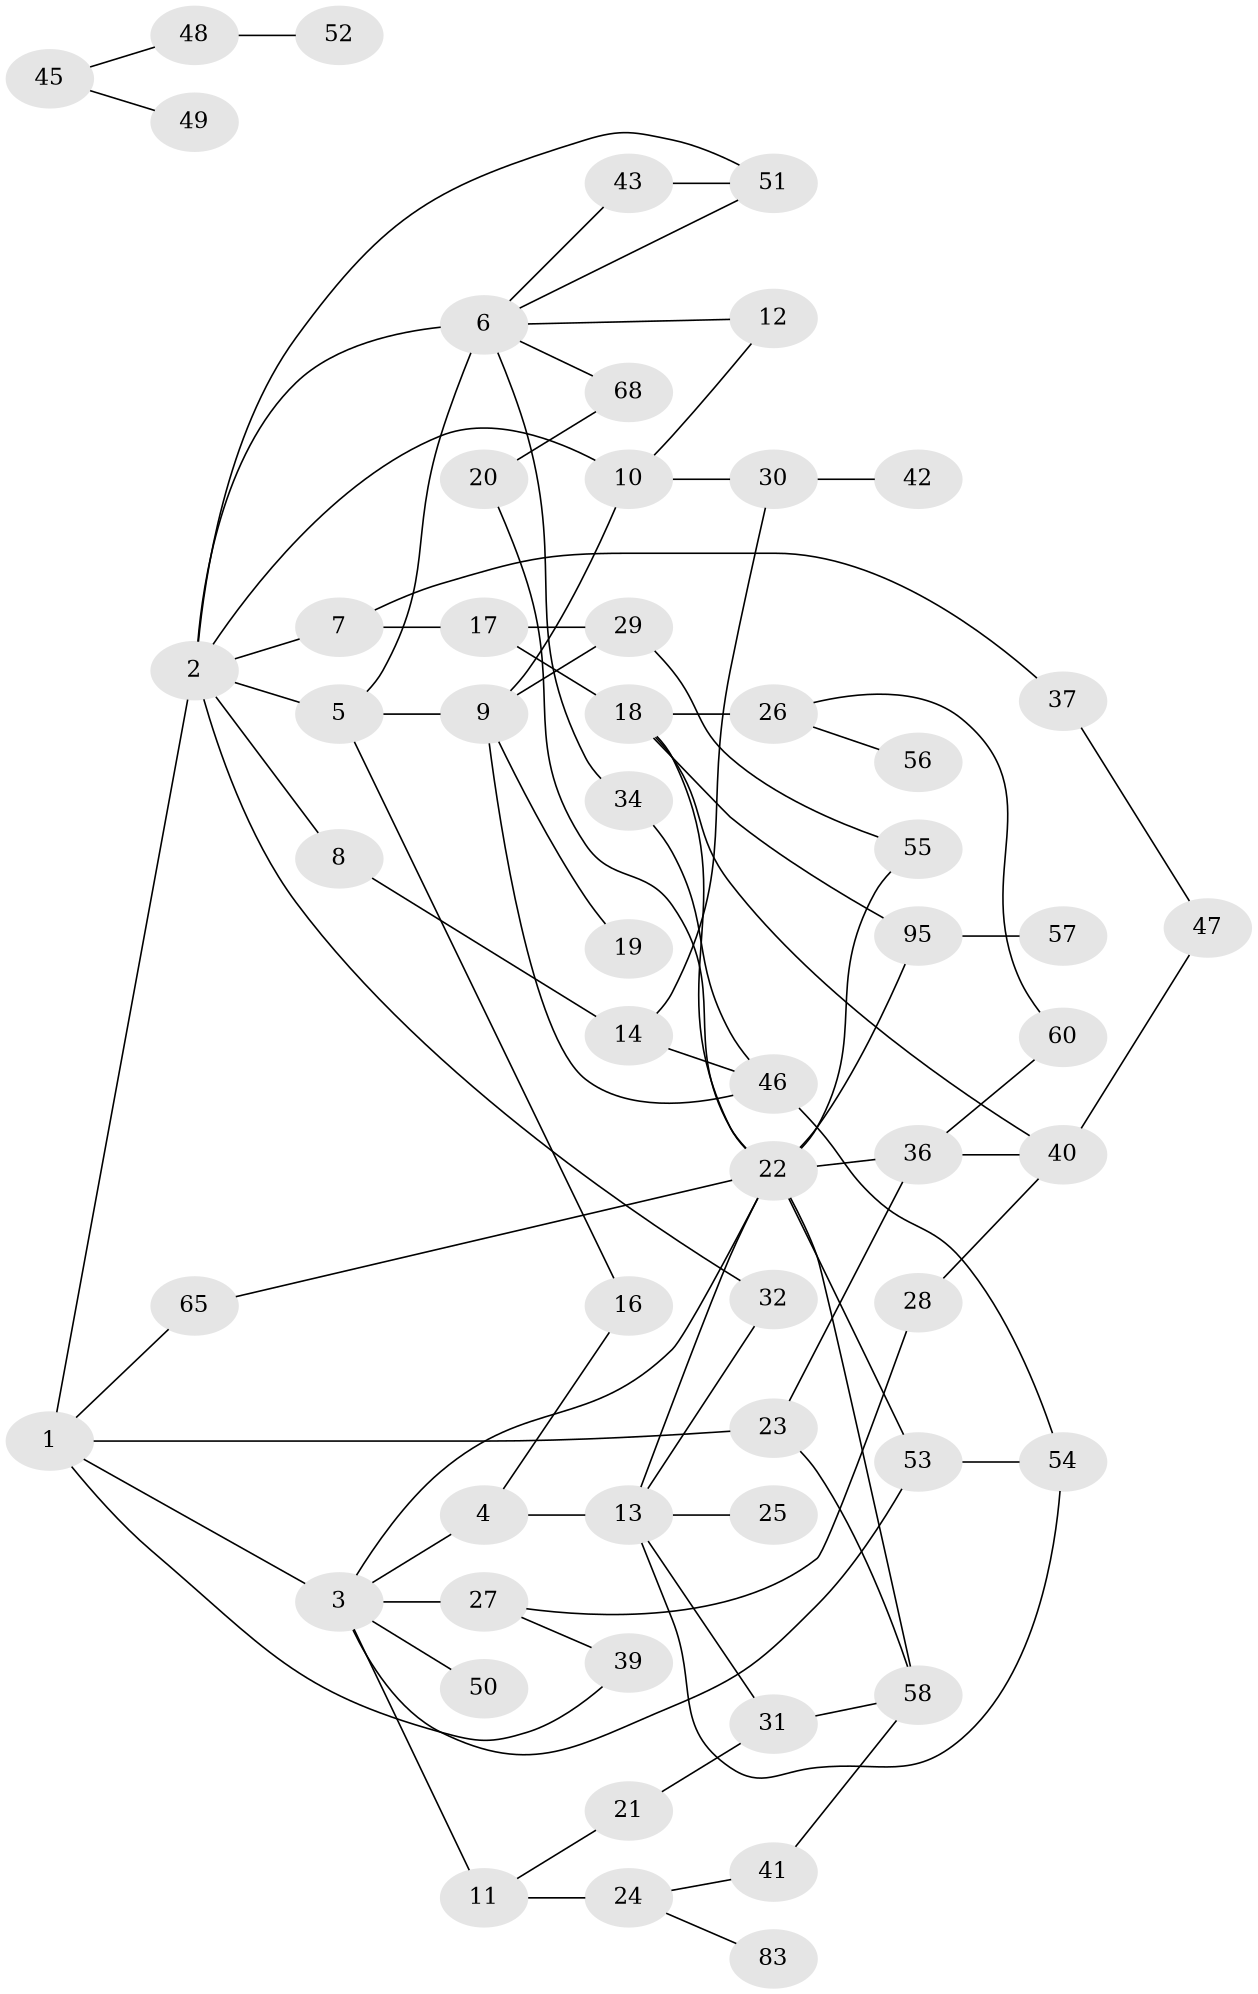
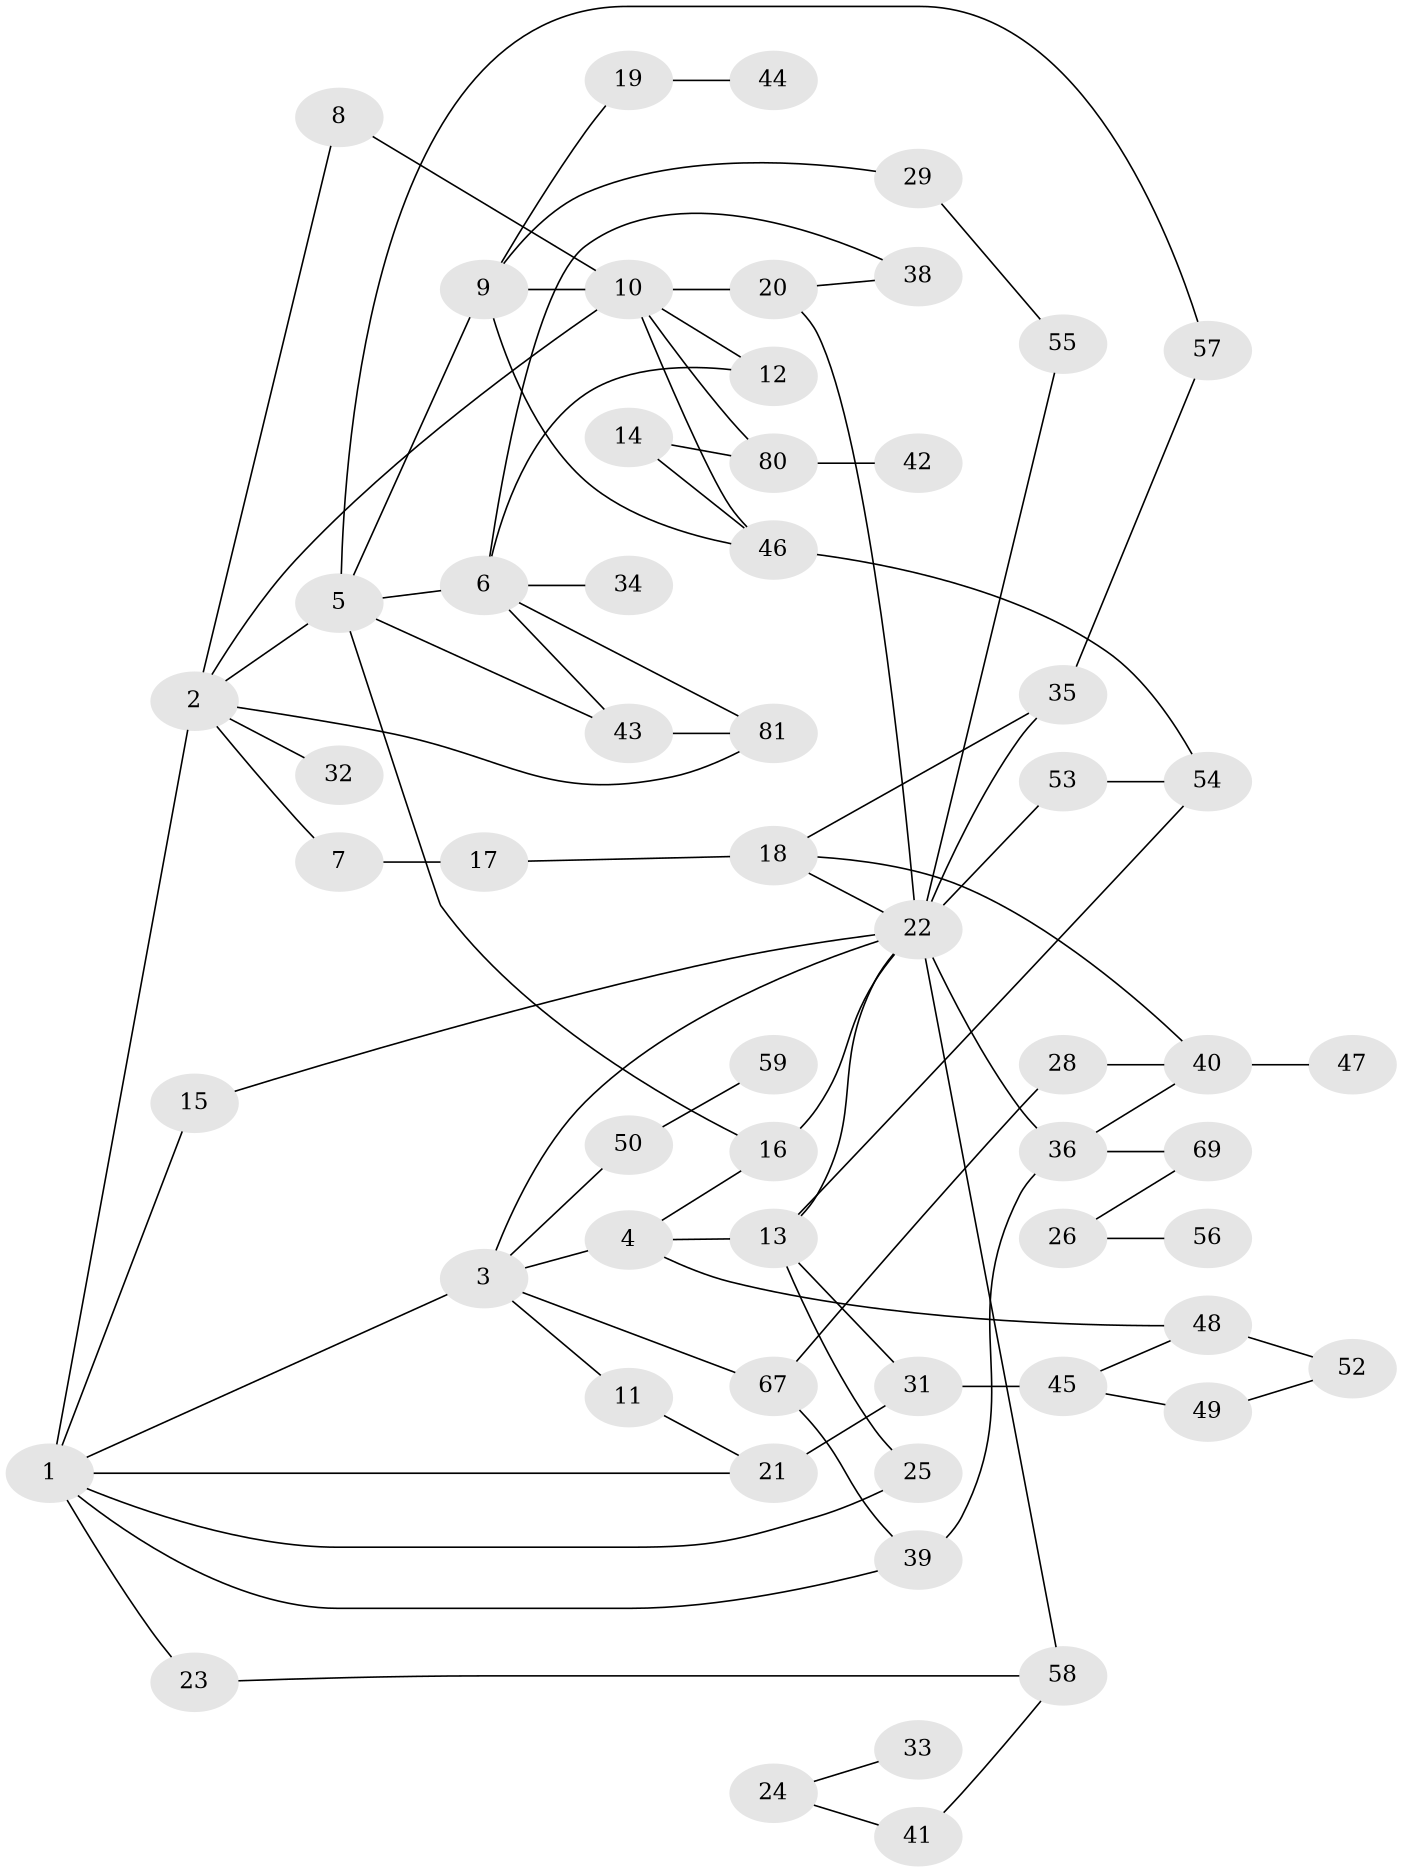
edge "57" -- "5": added
node "44": added
node "51": label "51" -> "81"
edge "10" -- "20": added
node "68": label "68" -> "38"
edge "6" -- "2": removed
node "30": label "30" -> "80"
edge "17" -- "29": removed
edge "5" -- "43": added
node "37": removed
edge "18" -- "26": removed
edge "34" -- "46": now "10" -- "46"
node "95": label "95" -> "35"
edge "8" -- "14": now "8" -- "10"
node "60": label "60" -> "69"
node "59": added
edge "22" -- "16": added
edge "36" -- "23": now "36" -- "39"
node "65": label "65" -> "15"
edge "4" -- "48": added
edge "52" -- "49": added
edge "32" -- "13": removed
edge "1" -- "21": added
edge "1" -- "25": added
node "27": label "27" -> "67"
edge "58" -- "31": now "45" -- "31"
edge "53" -- "3": removed
edge "11" -- "24": removed
node "83": label "83" -> "33"
